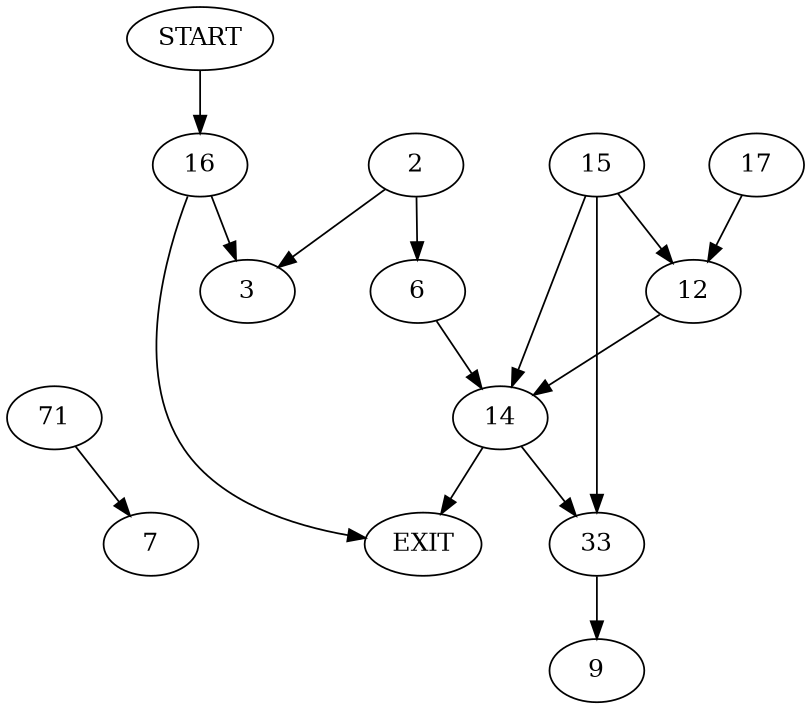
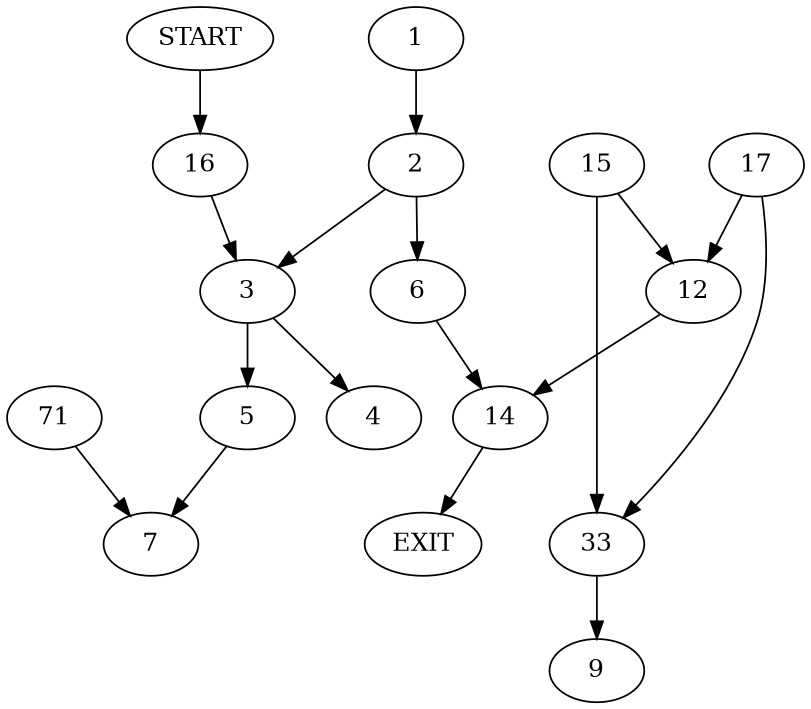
node "1": added
edge "15" -> "14": removed
edge "16" -> "EXIT": removed
node "5": added
node "4": added
edge "14" -> "33": now "17" -> "33"
